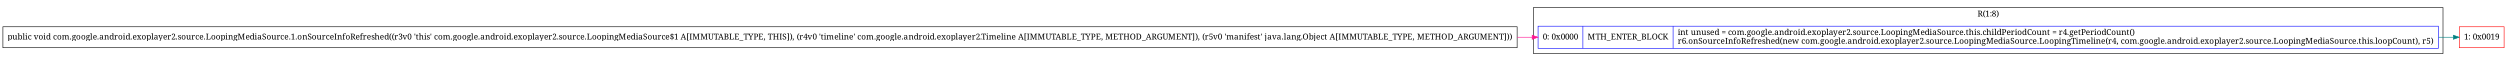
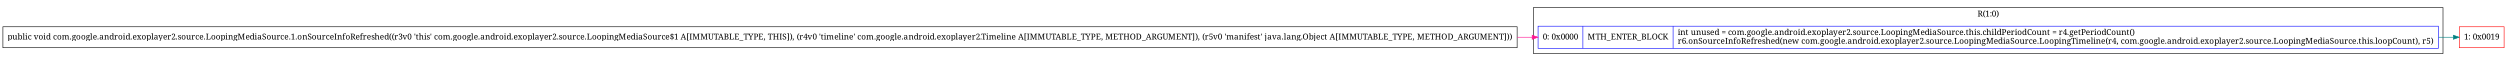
cluster "R(1:8)": label "R(1:8)" -> "R(1:0)"
